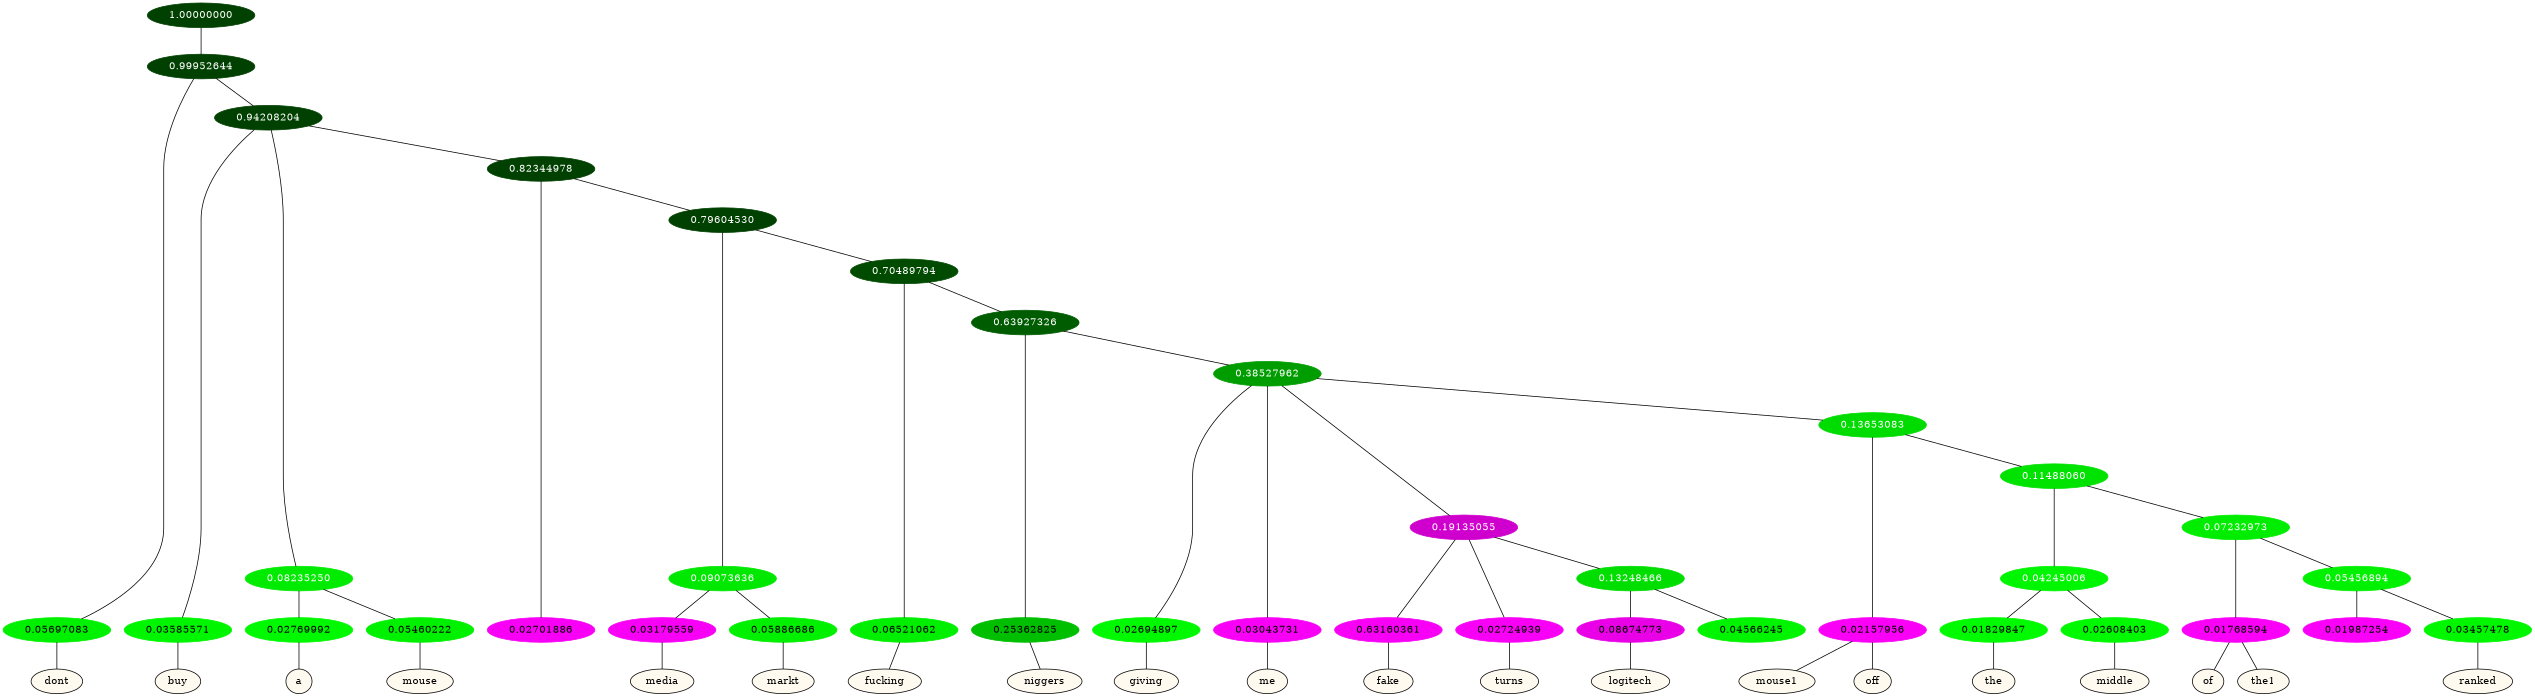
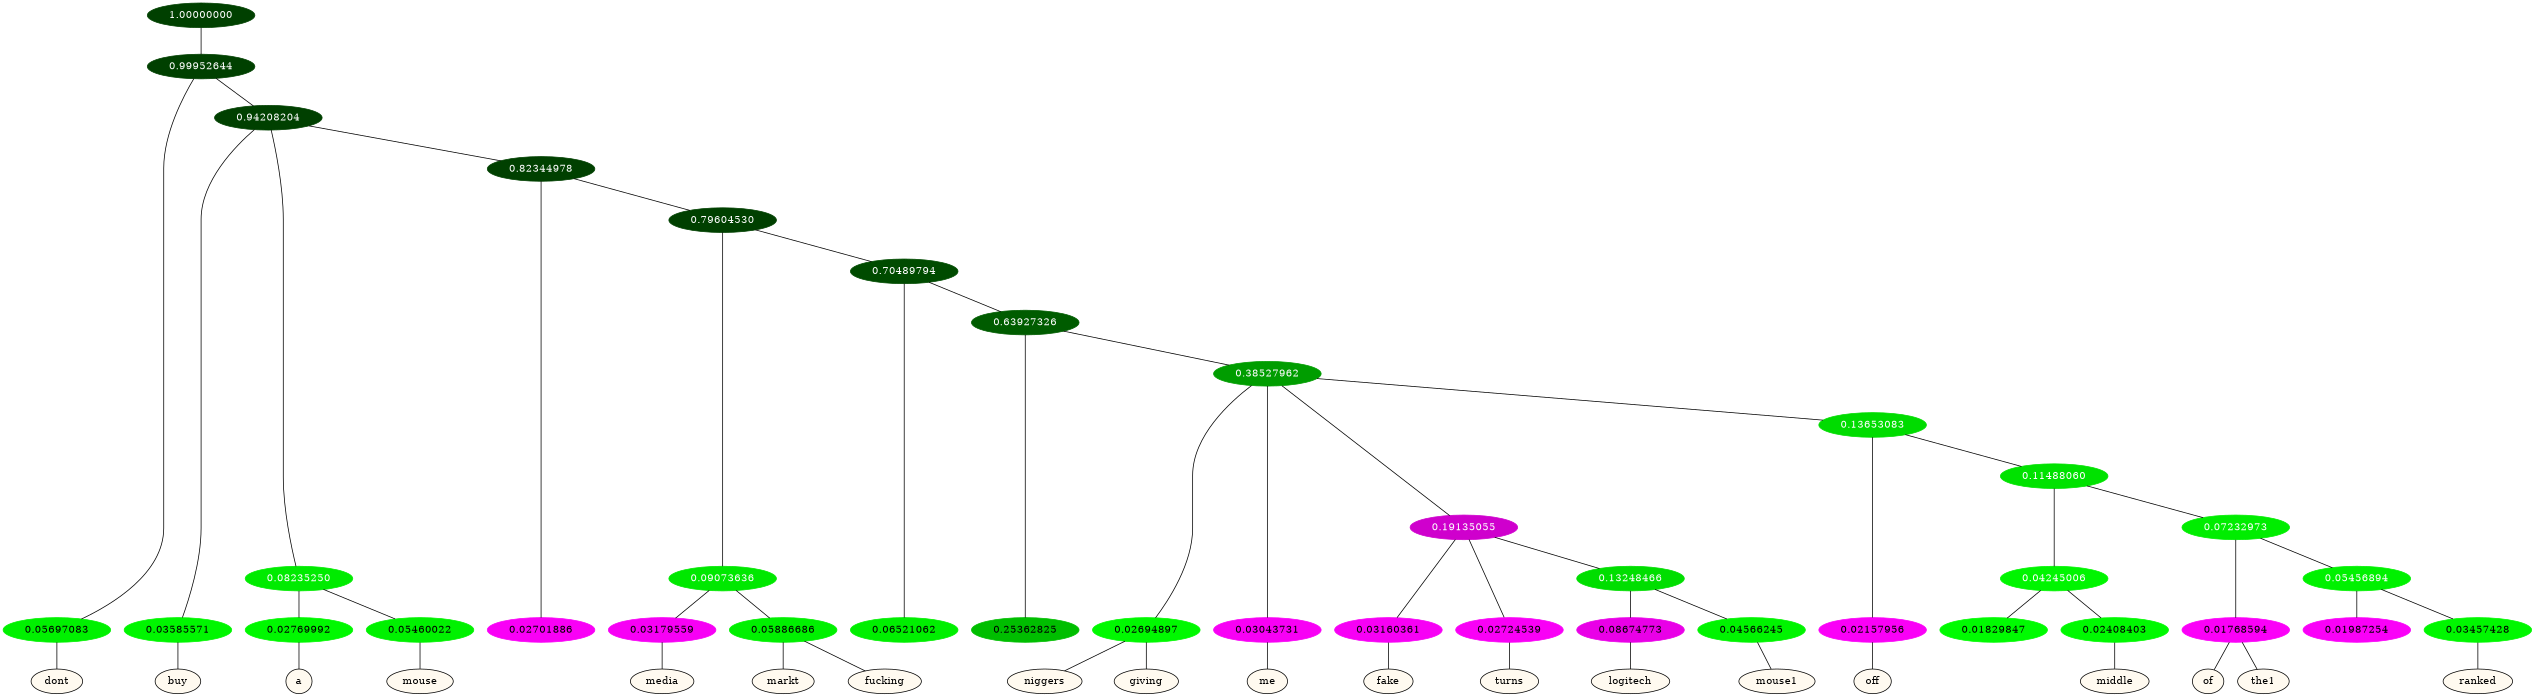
node "0.05460222": label "0.05460222" -> "0.05460022"
node "0.63160361": label "0.63160361" -> "0.03160361"
node "0.02724939": label "0.02724939" -> "0.02724539"
node "0.02608403": label "0.02608403" -> "0.02408403"
node "0.03457478": label "0.03457478" -> "0.03457428"
edge "0.06521062" -- "fucking": now "0.05886686" -- "fucking"
edge "0.25362825" -- "niggers": now "0.02694897" -- "niggers"
edge "0.02157956" -- "mouse1": now "0.04566245" -- "mouse1"
node "the": removed
